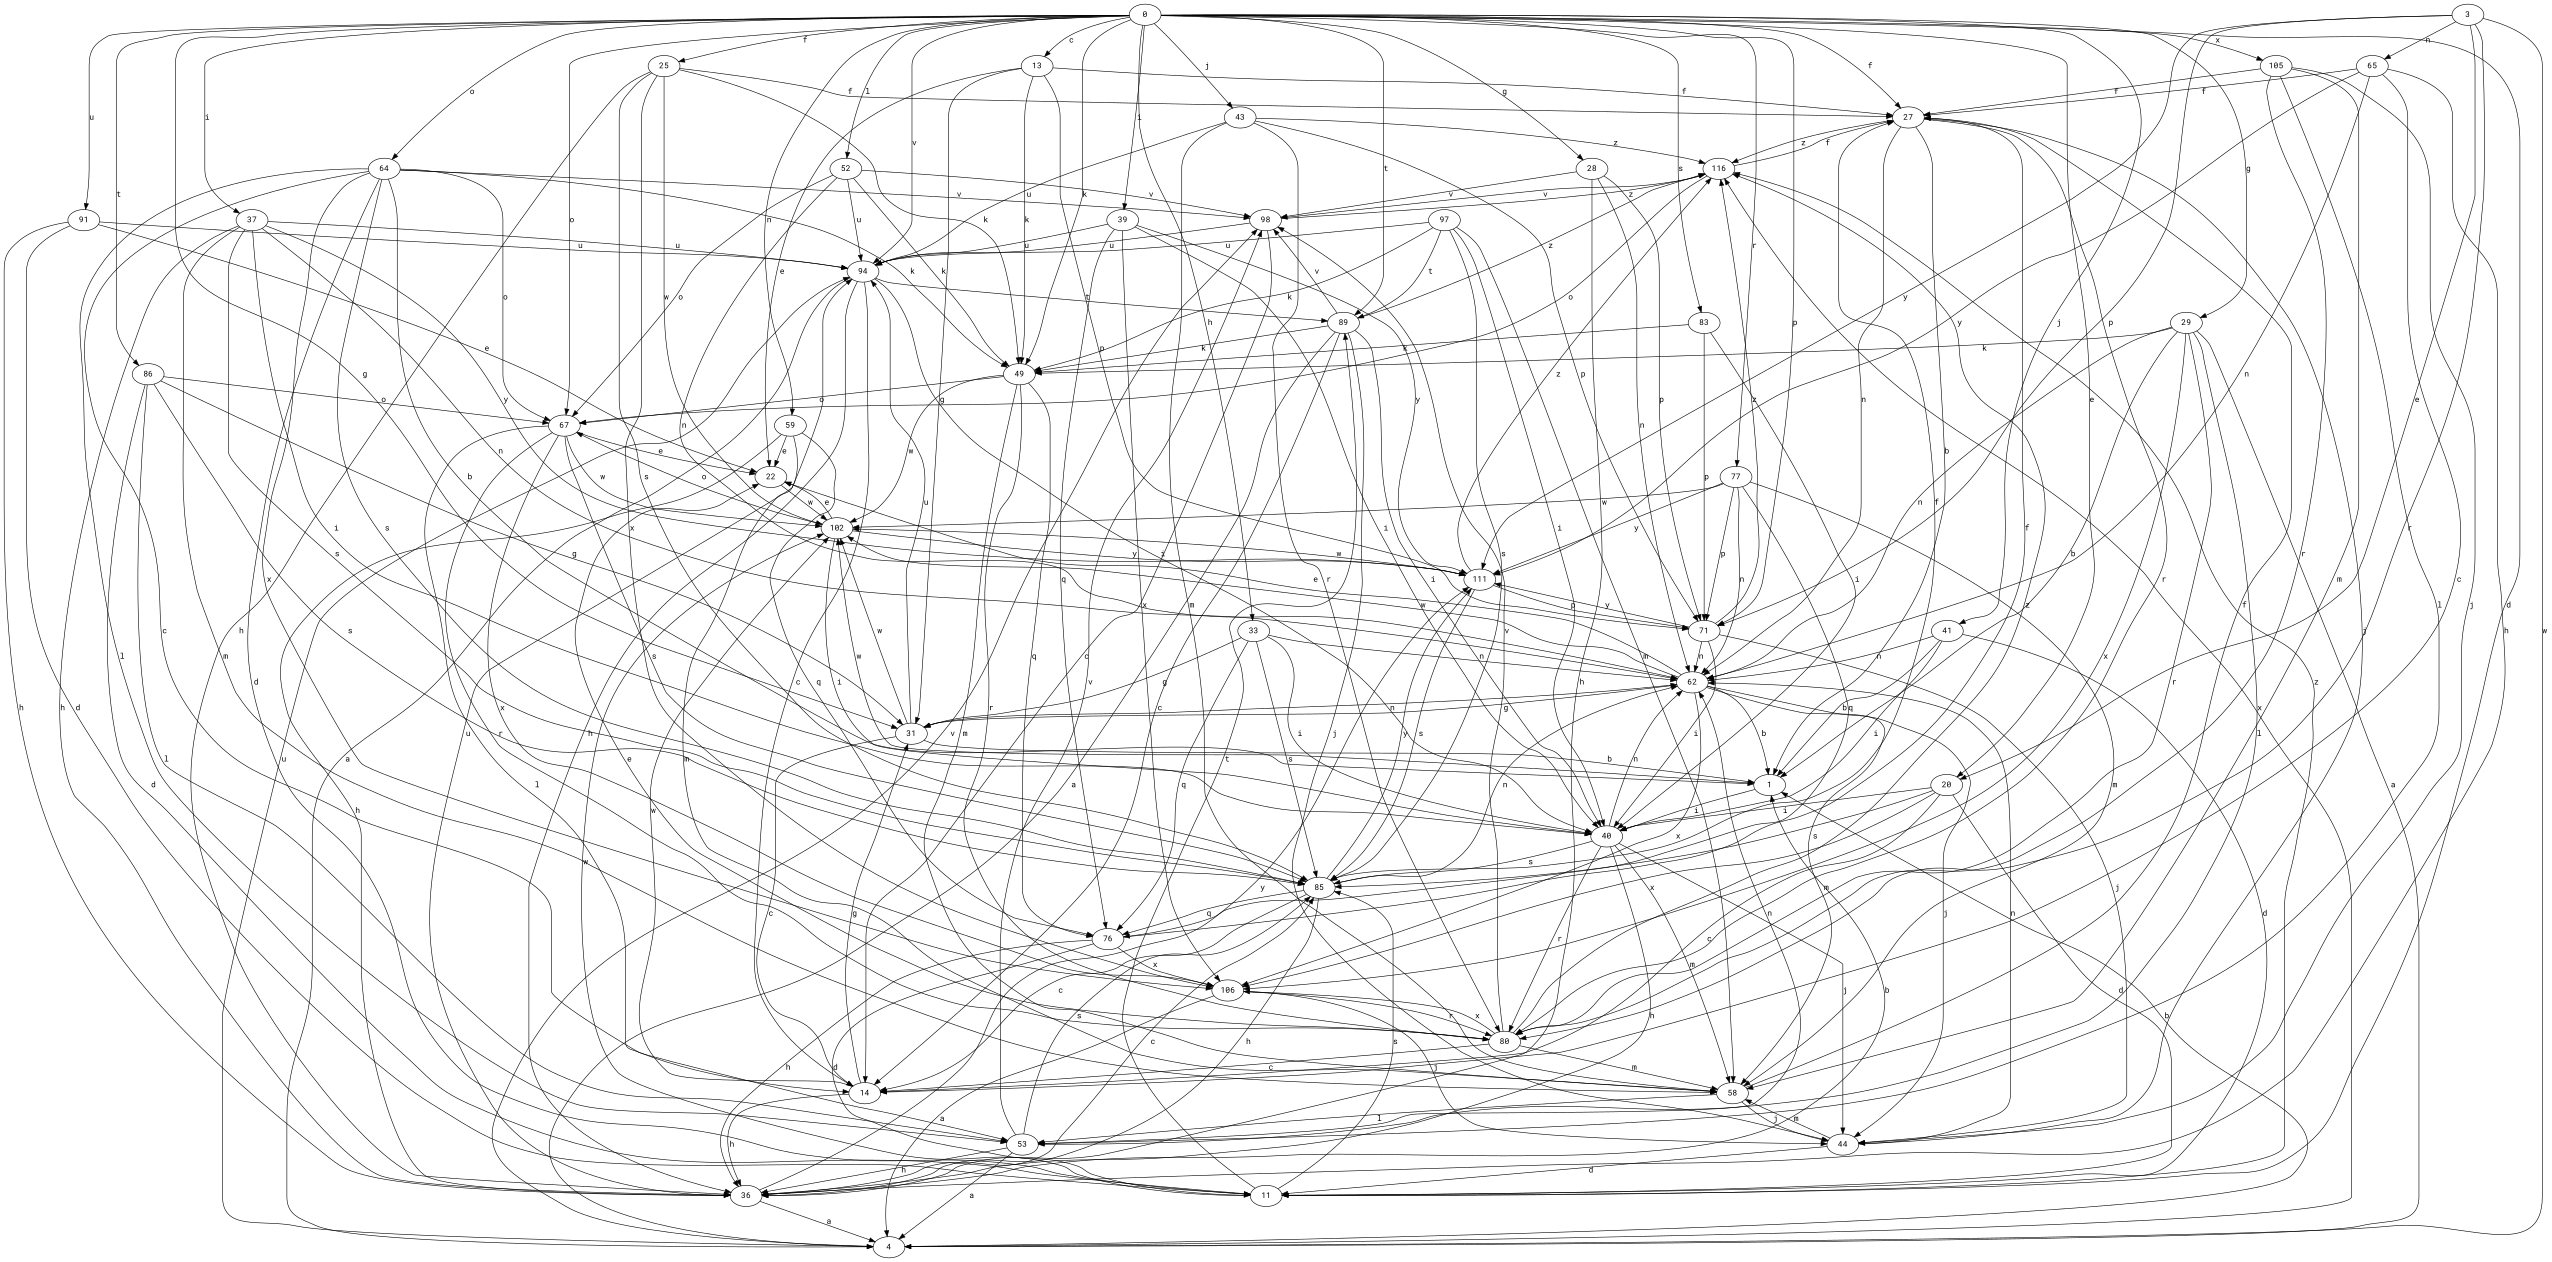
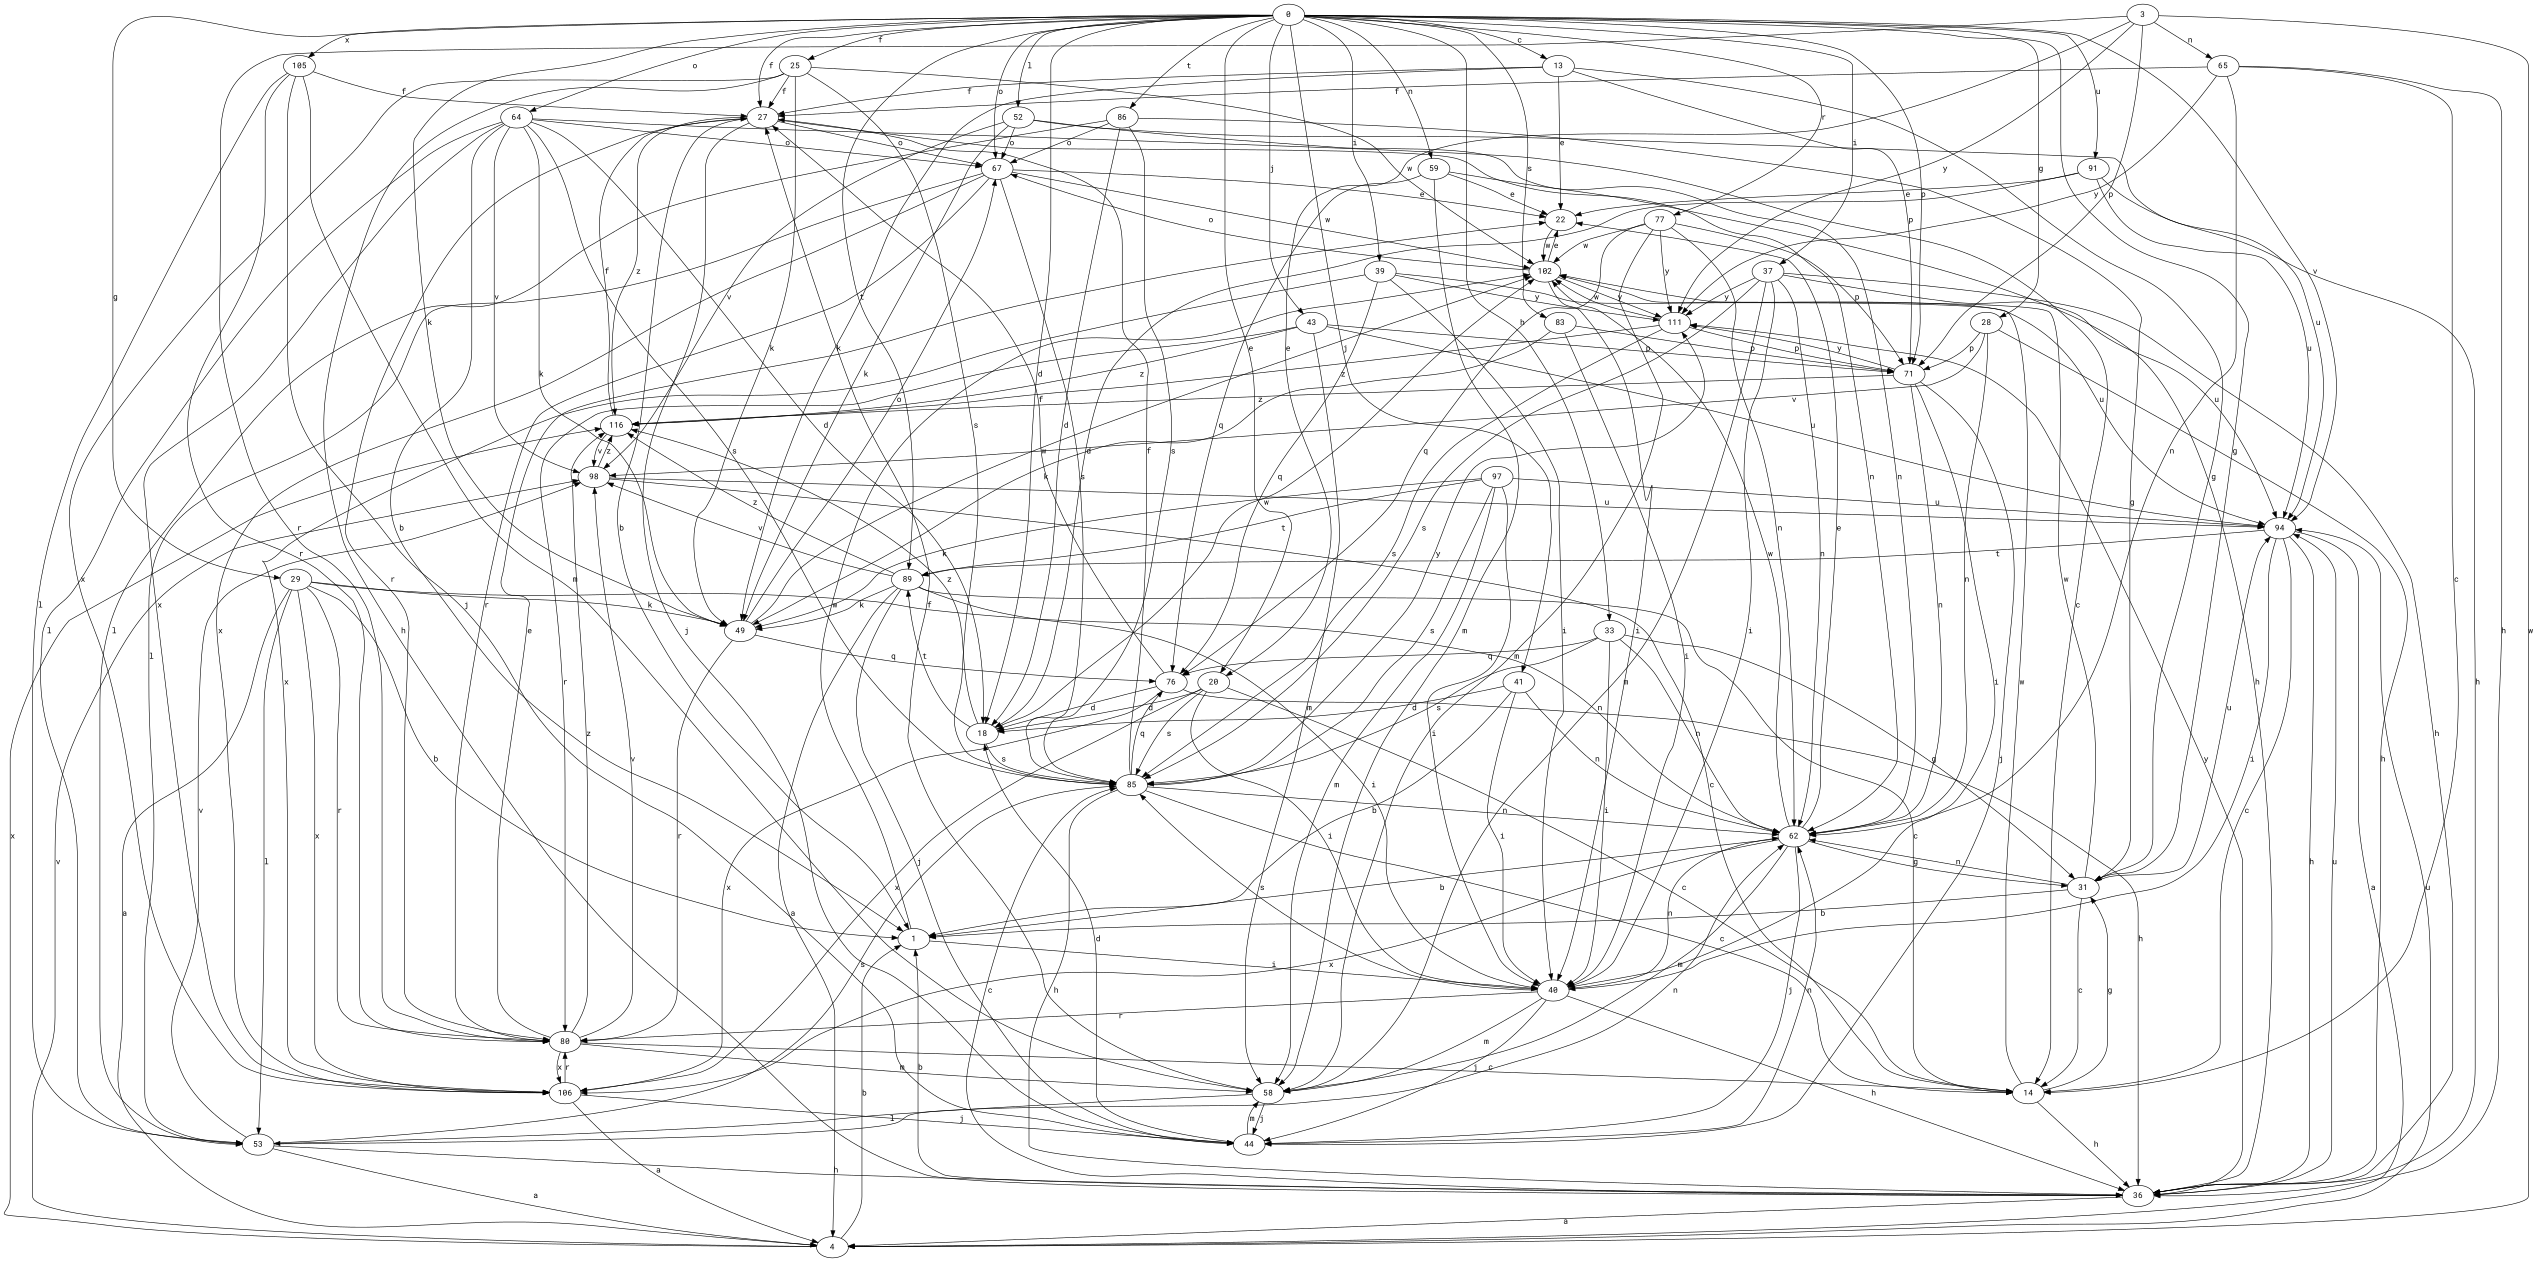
edge "116" -> "67": now "27" -> "67"
edge "49" -> "58": removed, label "m"
node "11": label "11" -> "18"
